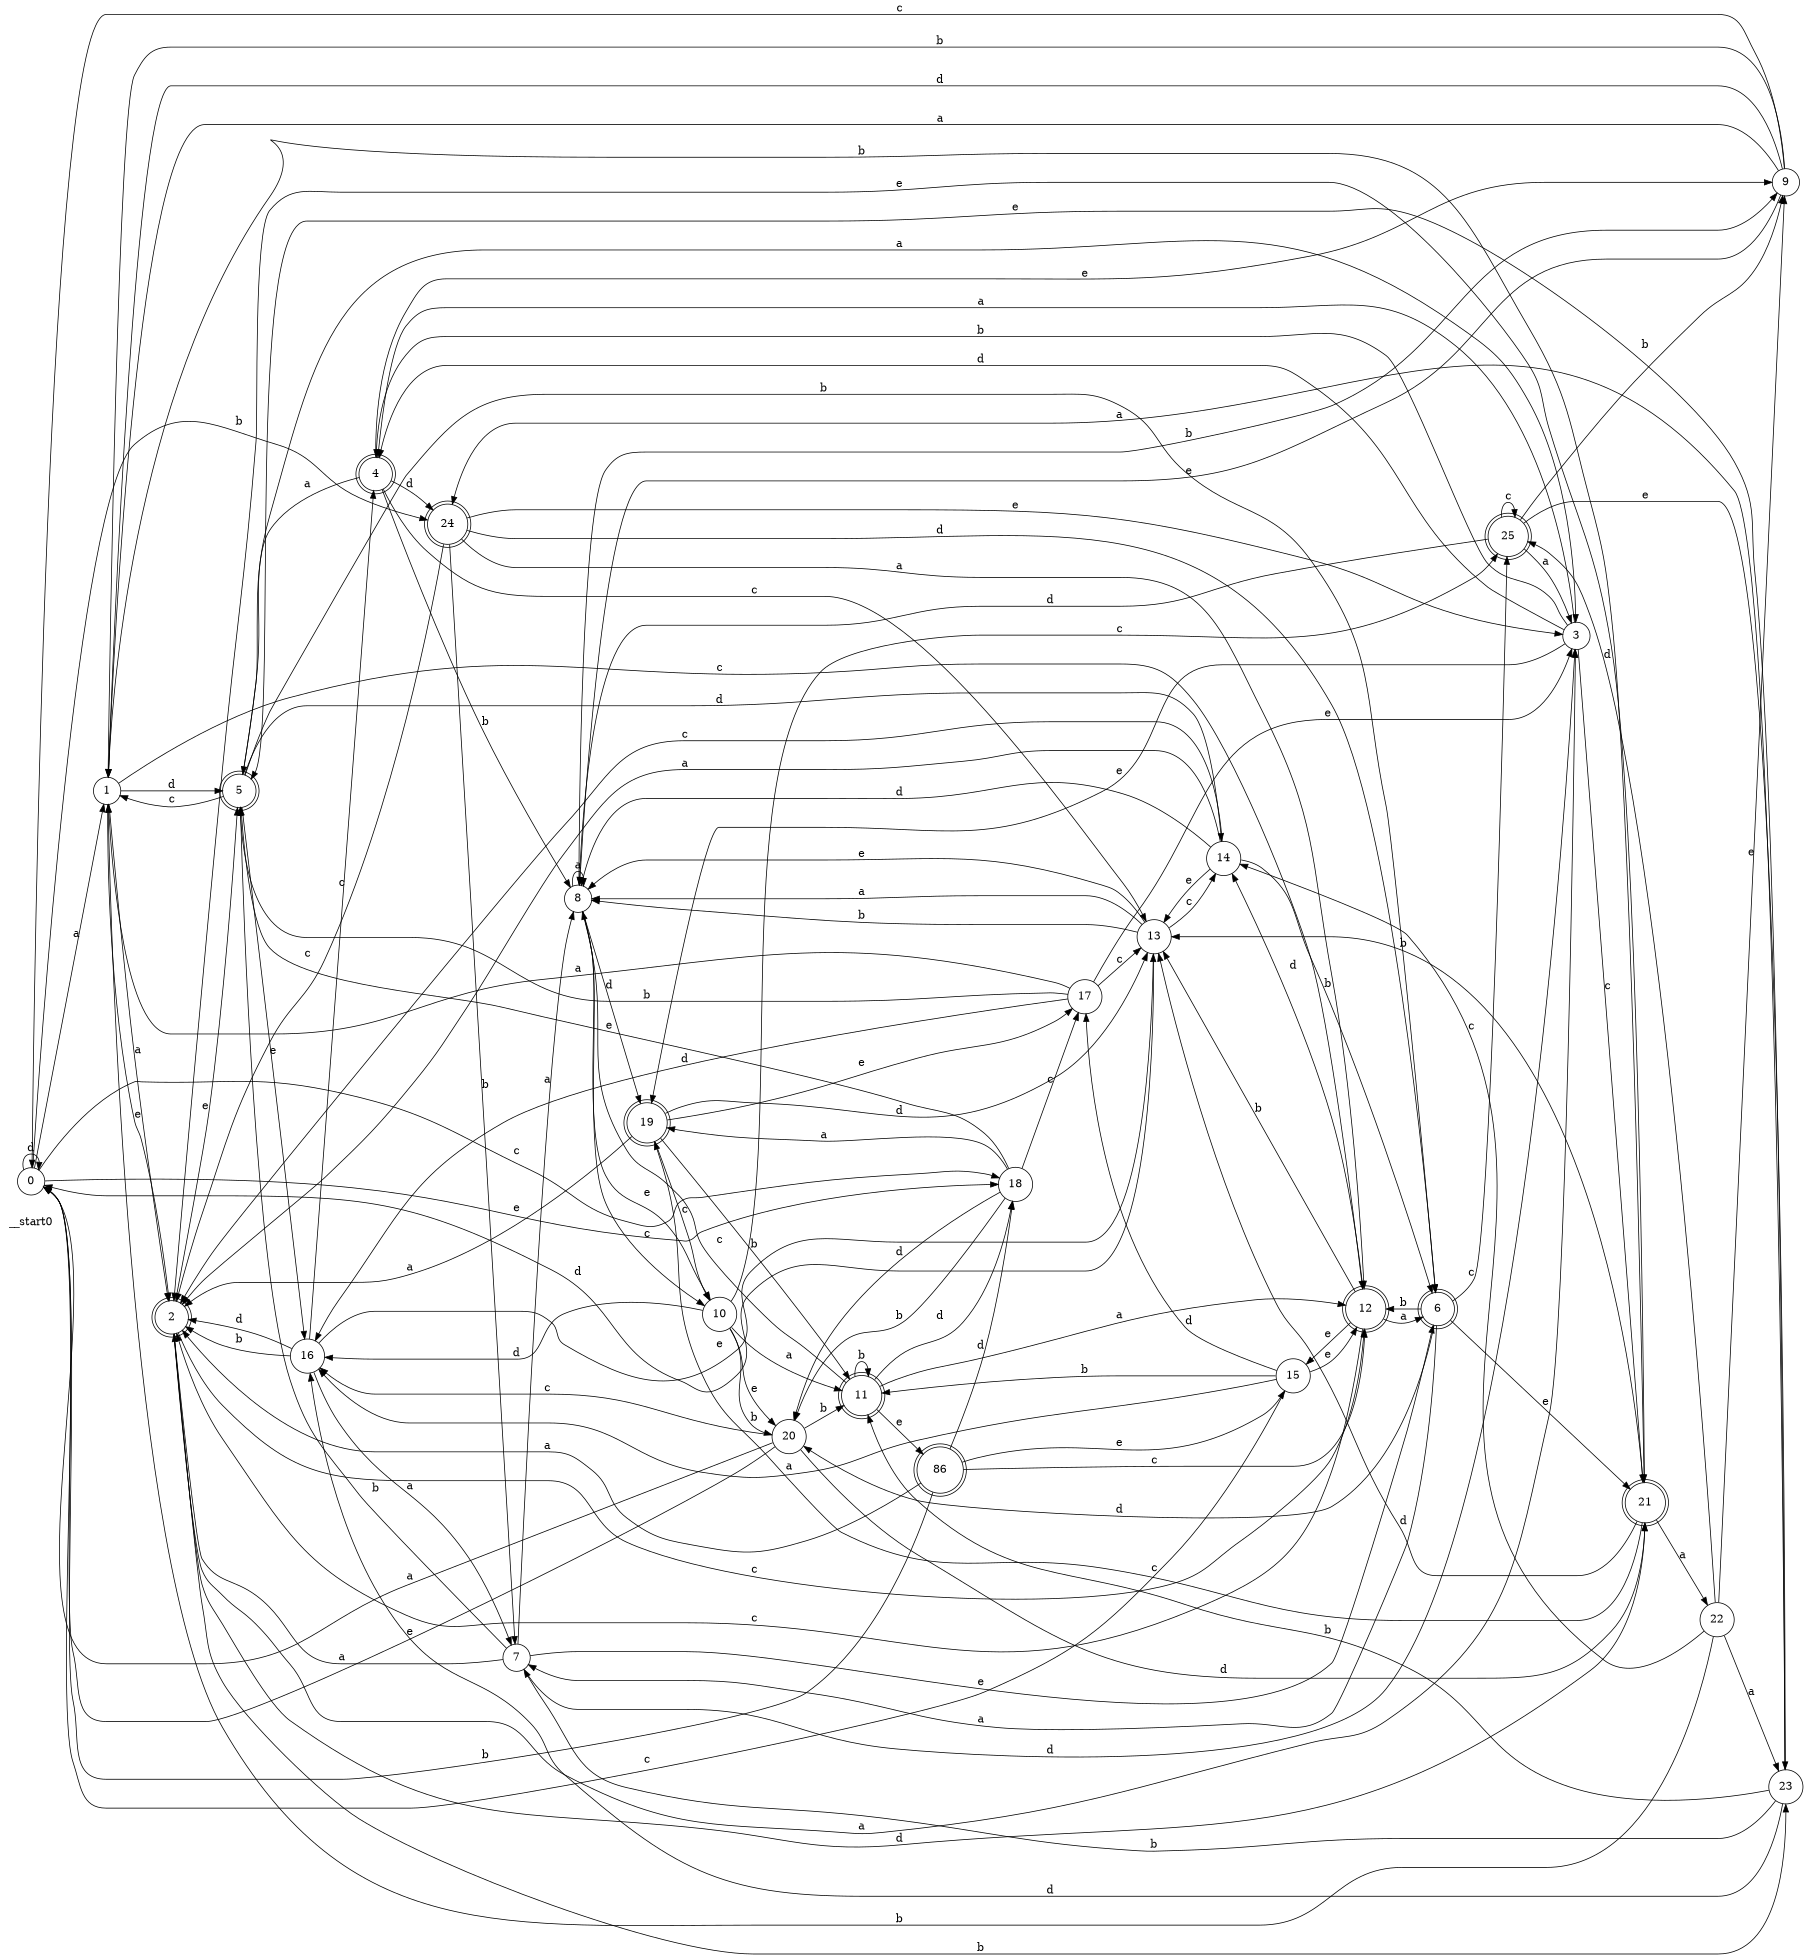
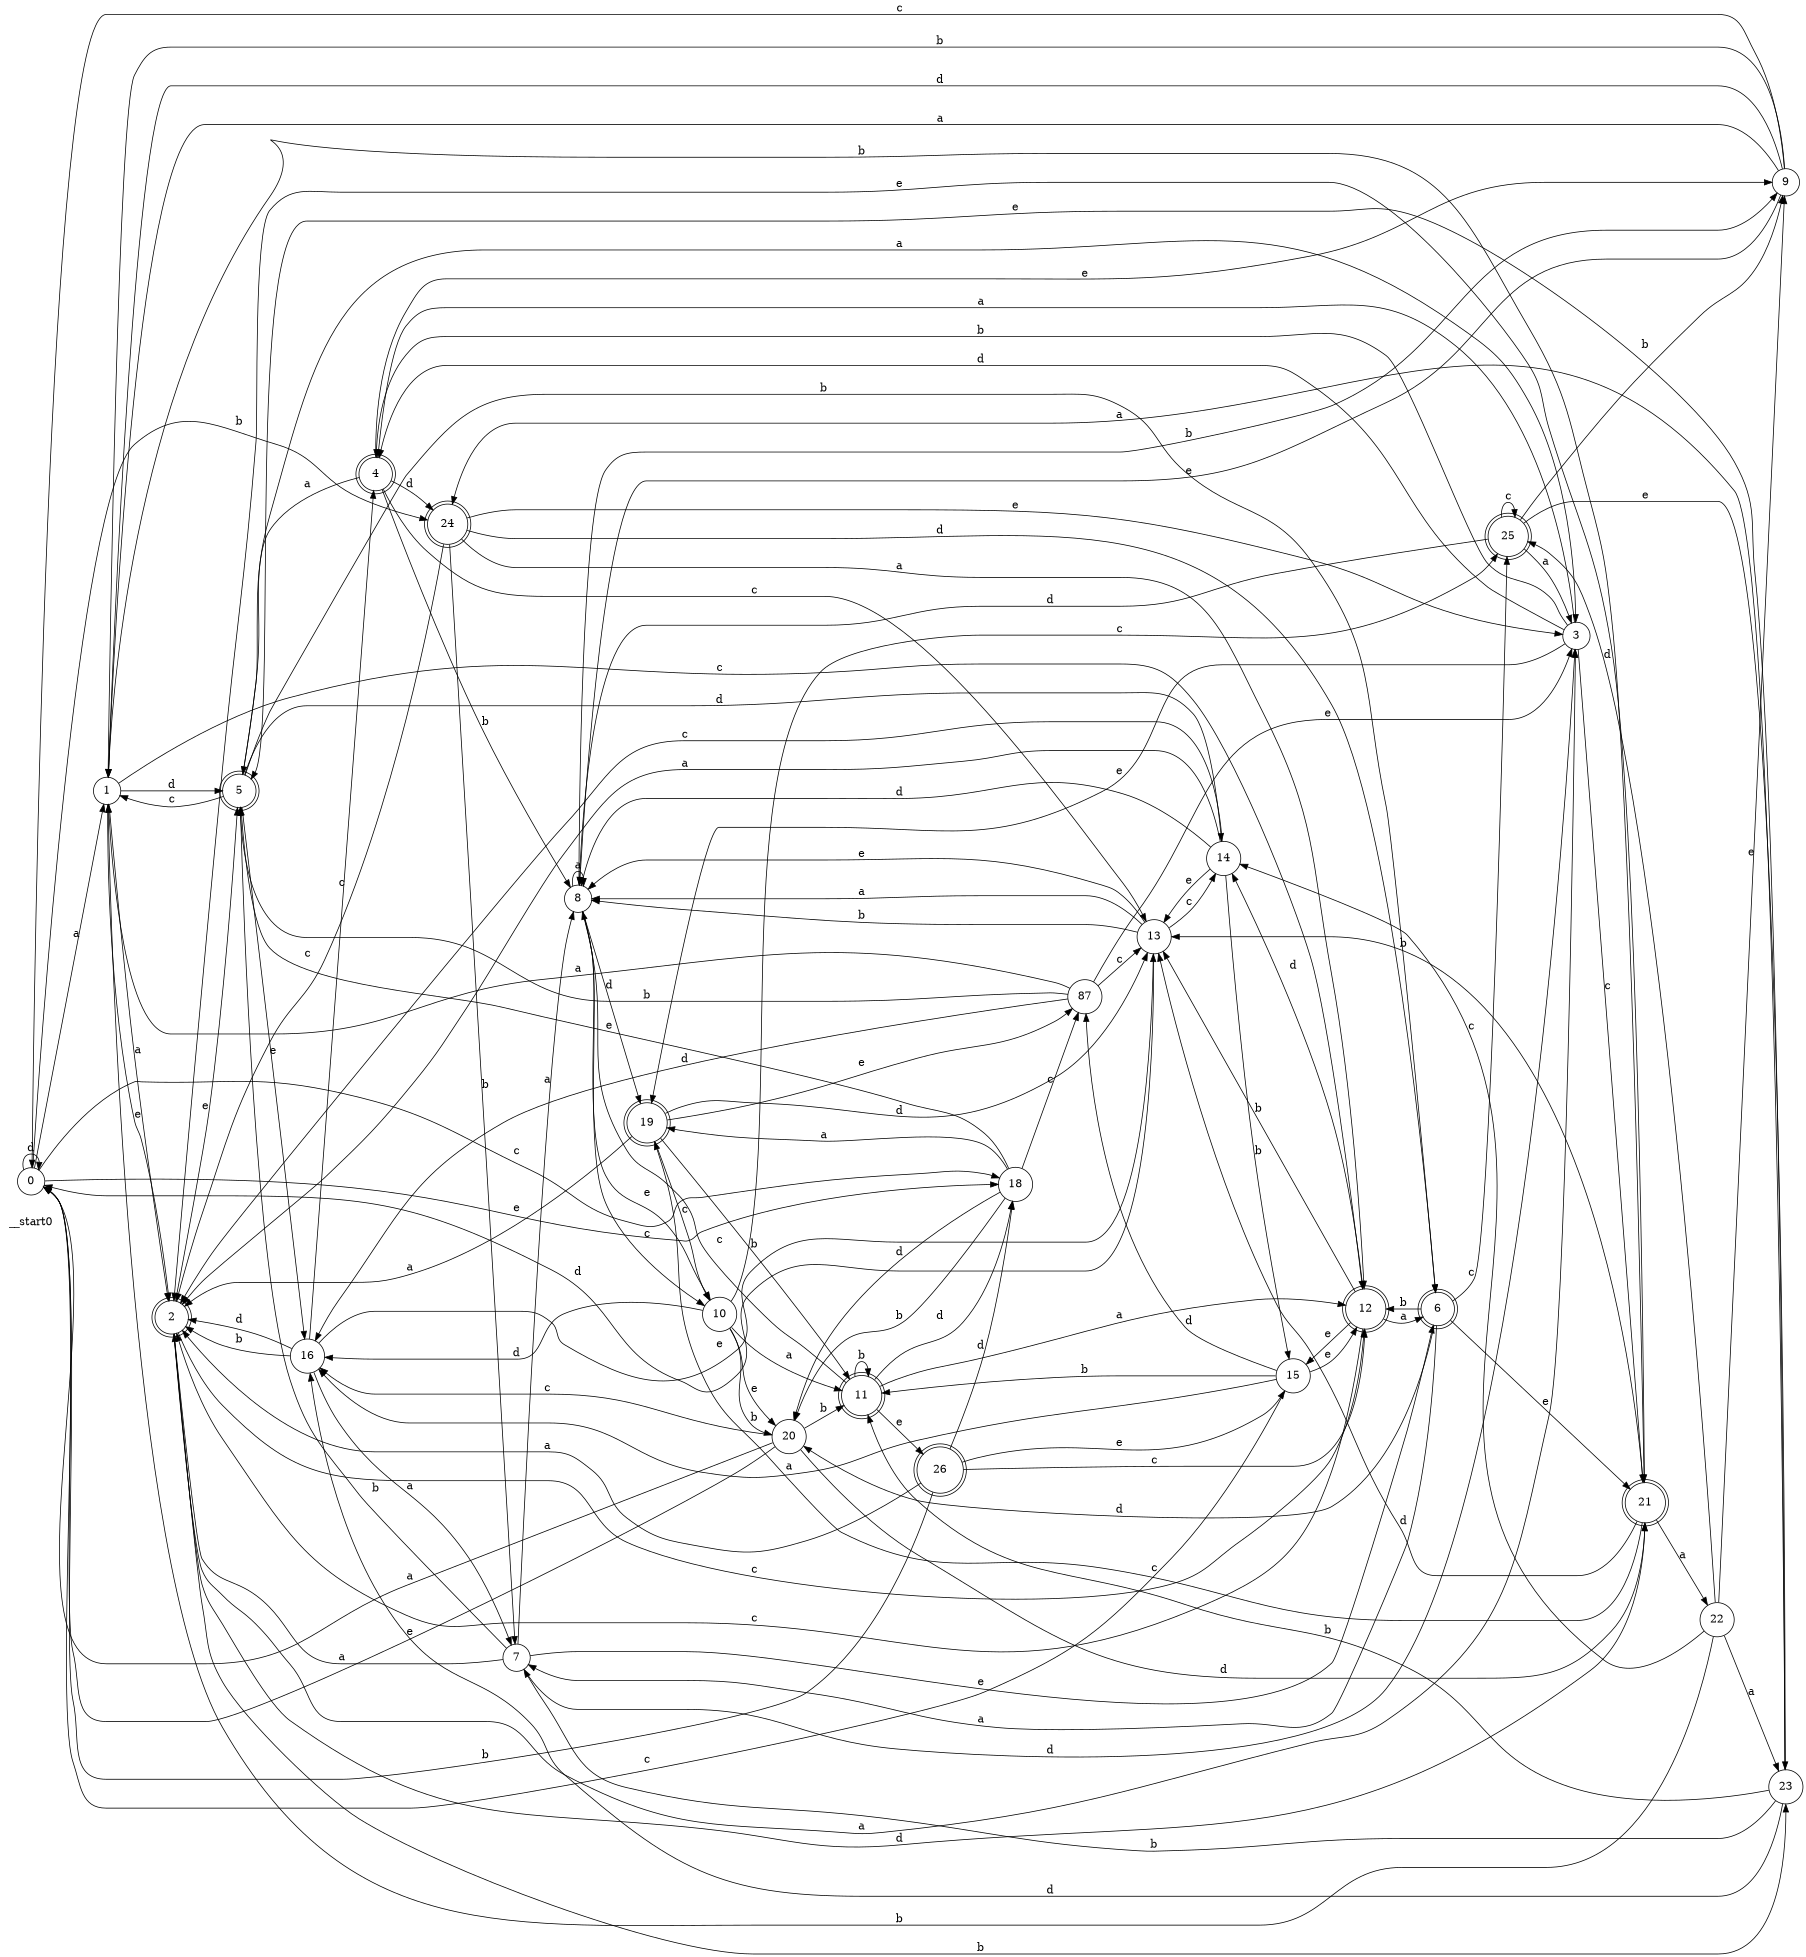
node "17": label "17" -> "87"
edge "14" -> "6": now "14" -> "15"
node "86": label "86" -> "26"
